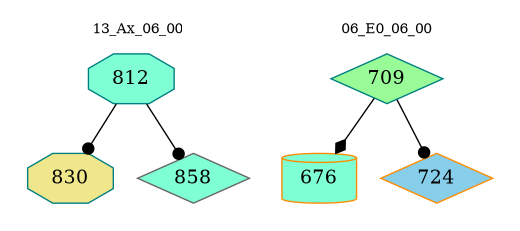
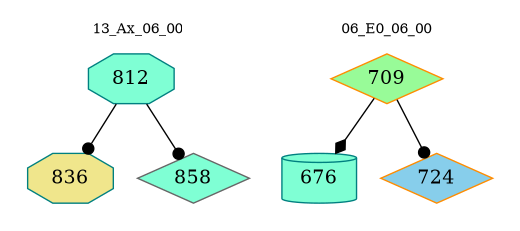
node "709": color teal -> darkorange
node "830": label "830" -> "836"
node "676": color darkorange -> teal
